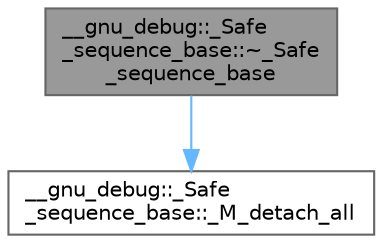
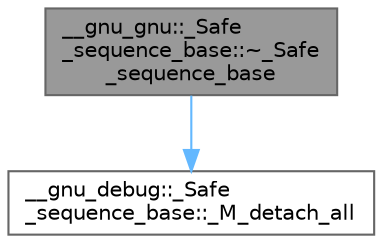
node "__gnu_debug::_Safe _sequence_base::~_Safe _sequence_base": label "__gnu_debug::_Safe _sequence_base::~_Safe _sequence_base" -> "__gnu_gnu::_Safe _sequence_base::~_Safe _sequence_base"
